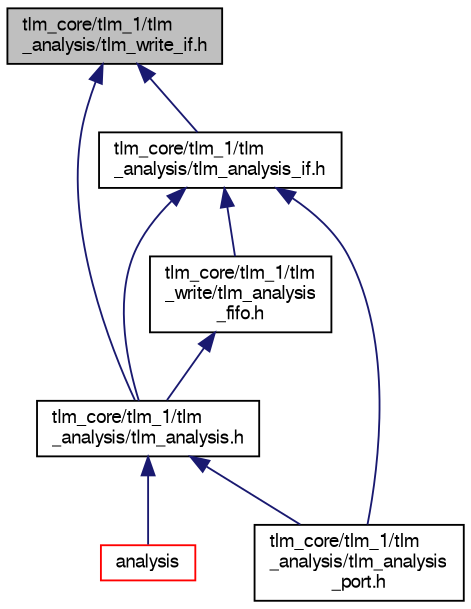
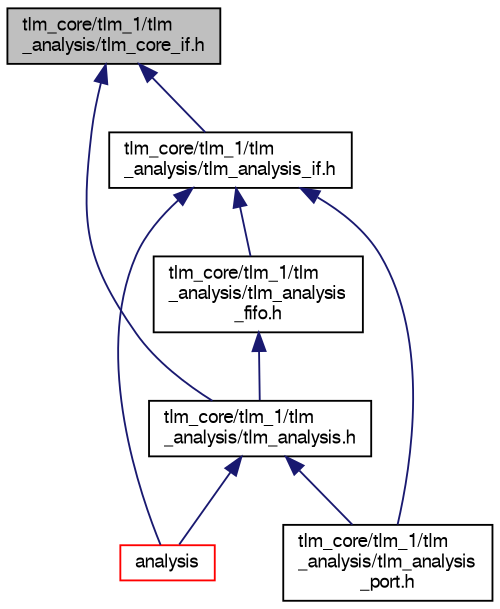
node "tlm_core/tlm_1/tlm _analysis/tlm_write_if.h": label "tlm_core/tlm_1/tlm _analysis/tlm_write_if.h" -> "tlm_core/tlm_1/tlm _analysis/tlm_core_if.h"
node "tlm_core/tlm_1/tlm _write/tlm_analysis _fifo.h": label "tlm_core/tlm_1/tlm _write/tlm_analysis _fifo.h" -> "tlm_core/tlm_1/tlm _analysis/tlm_analysis _fifo.h"
edge "tlm_core/tlm_1/tlm _analysis/tlm_analysis.h" -> "tlm_core/tlm_1/tlm _analysis/tlm_analysis_if.h": now "analysis" -> "tlm_core/tlm_1/tlm _analysis/tlm_analysis_if.h"
